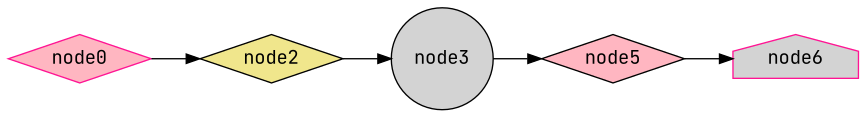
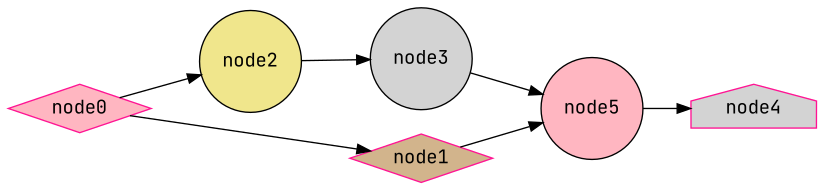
node "node2": shape diamond -> circle
node "node5": shape diamond -> circle
node "node6": label "node6" -> "node4"
node "node1": added
